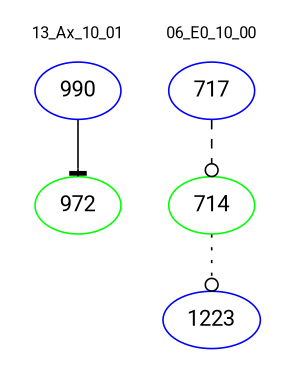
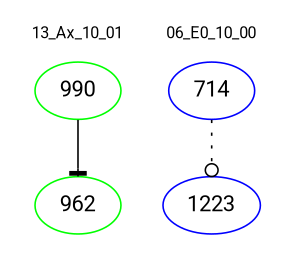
node "990": color blue -> green
node "717": removed
node "972": label "972" -> "962"
node "714": color green -> blue
